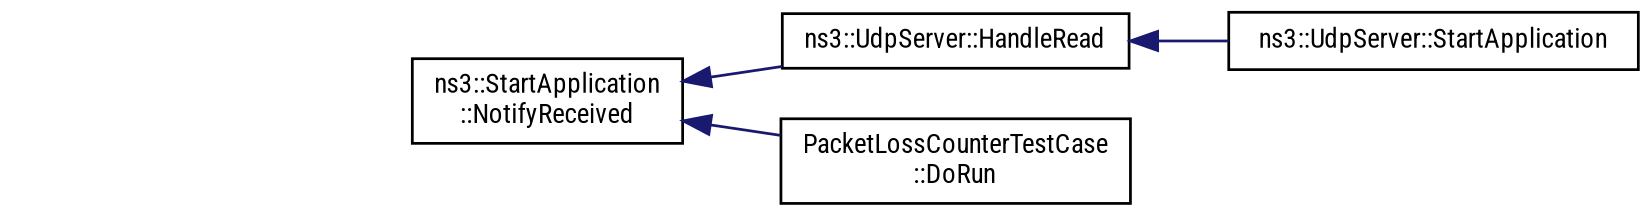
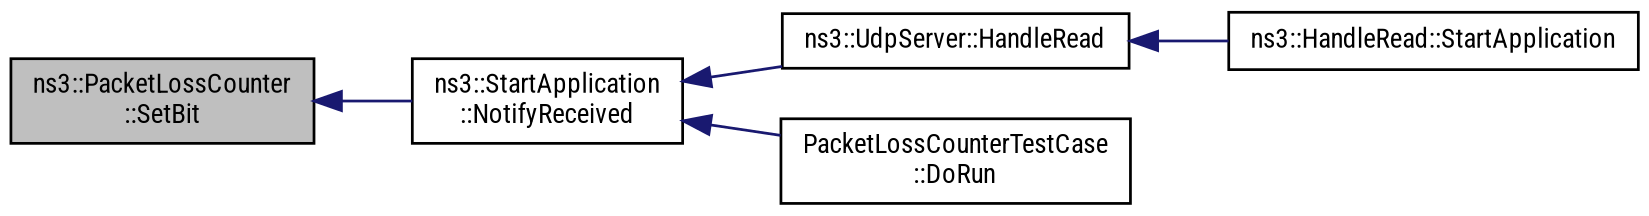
node "ns3::UdpServer::StartApplication": label "ns3::UdpServer::StartApplication" -> "ns3::HandleRead::StartApplication"
node "ns3::PacketLossCounter ::SetBit": added
